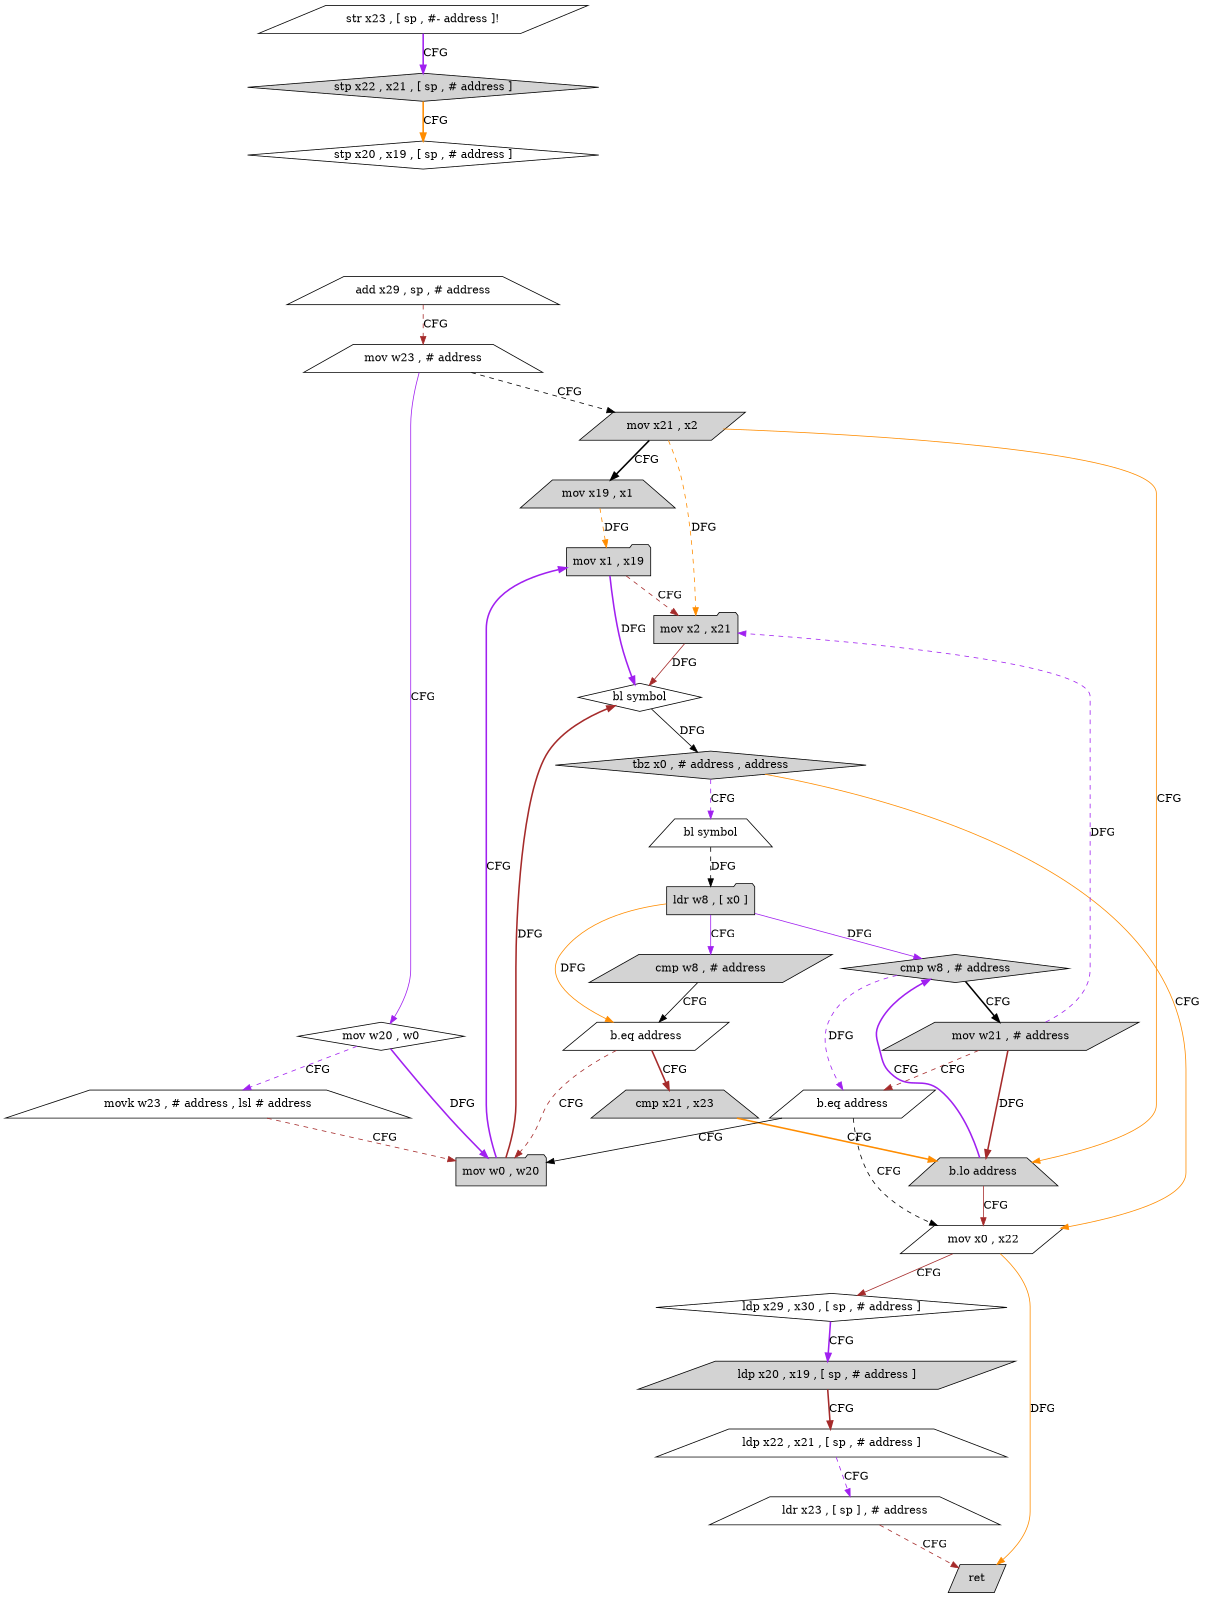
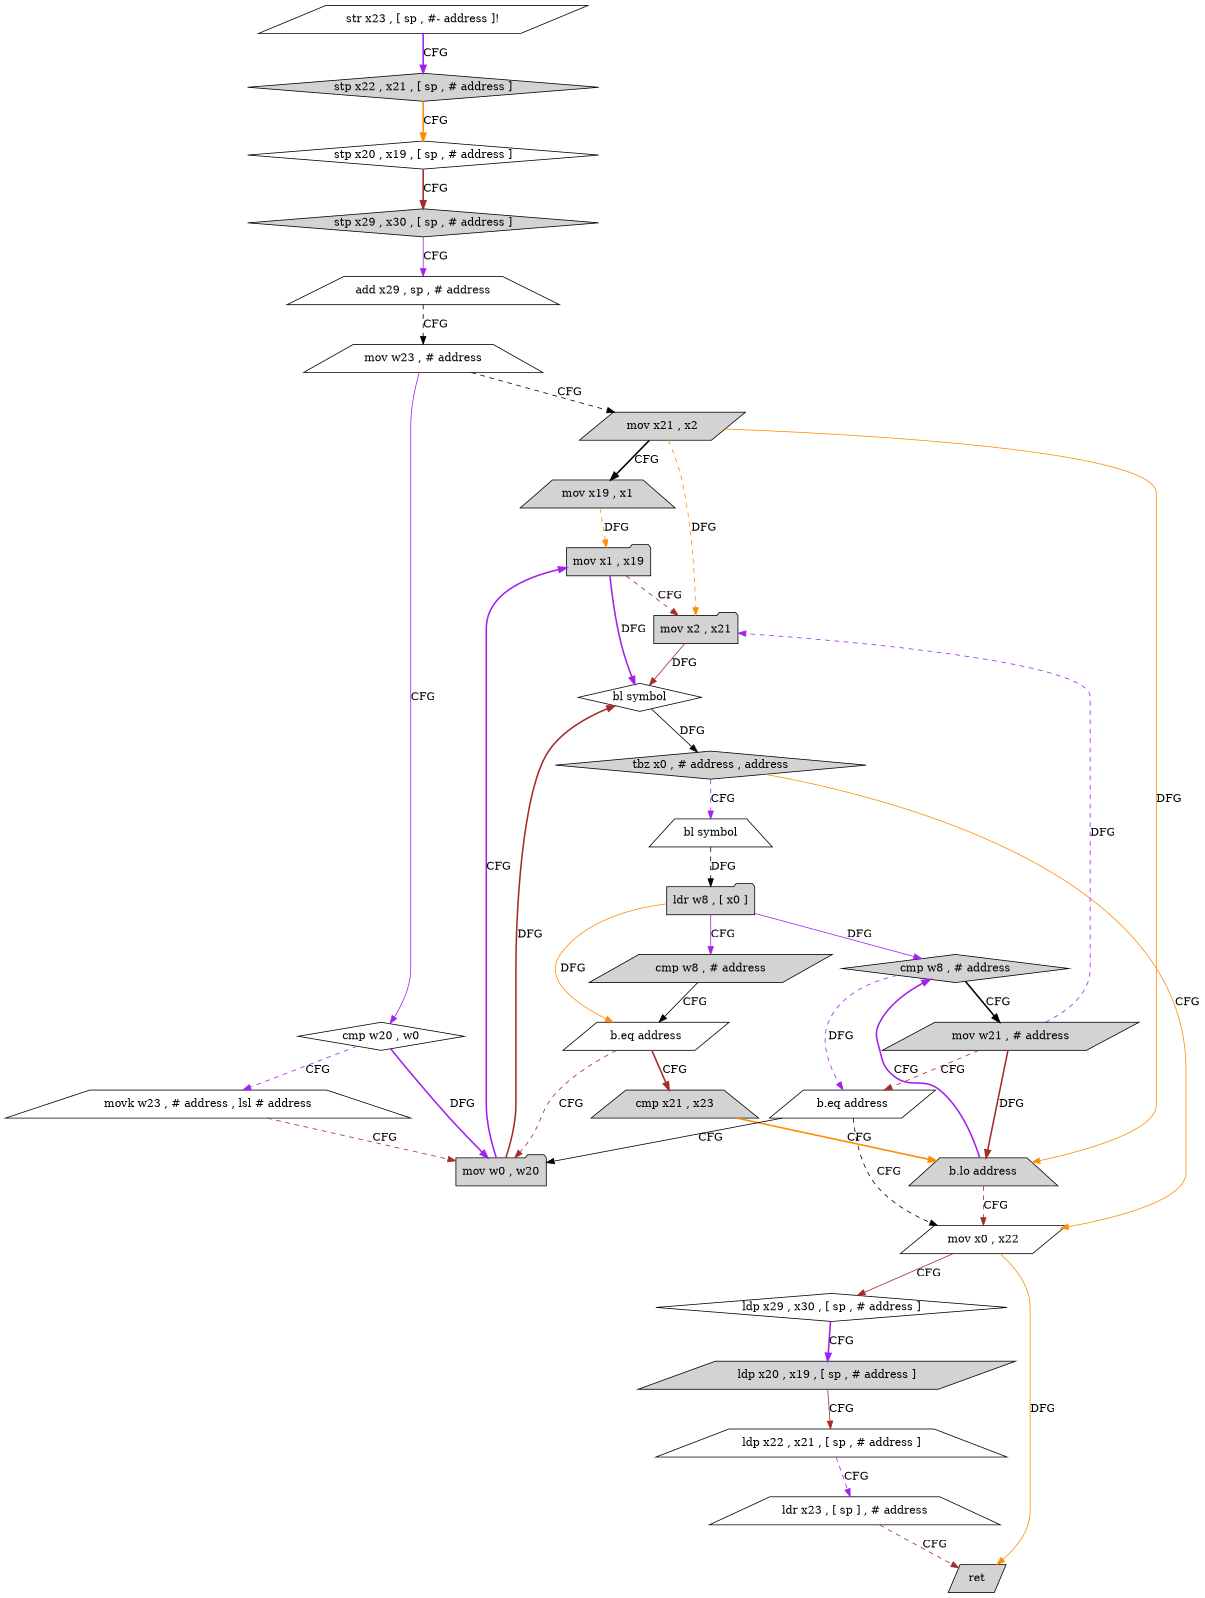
node "stp x29 , x30 , [ sp , # address ]": added
edge "add x29 , sp , # address" -> "mov w23 , # address": color brown -> black
edge "mov x21 , x2" -> "b.lo address": label "CFG" -> "DFG"
node "mov w20 , w0": label "mov w20 , w0" -> "cmp w20 , w0"
edge "b.lo address" -> "mov x0 , x22": style solid -> dashed
edge "ldp x20 , x19 , [ sp , # address ]" -> "ldp x22 , x21 , [ sp , # address ]": style bold -> solid
